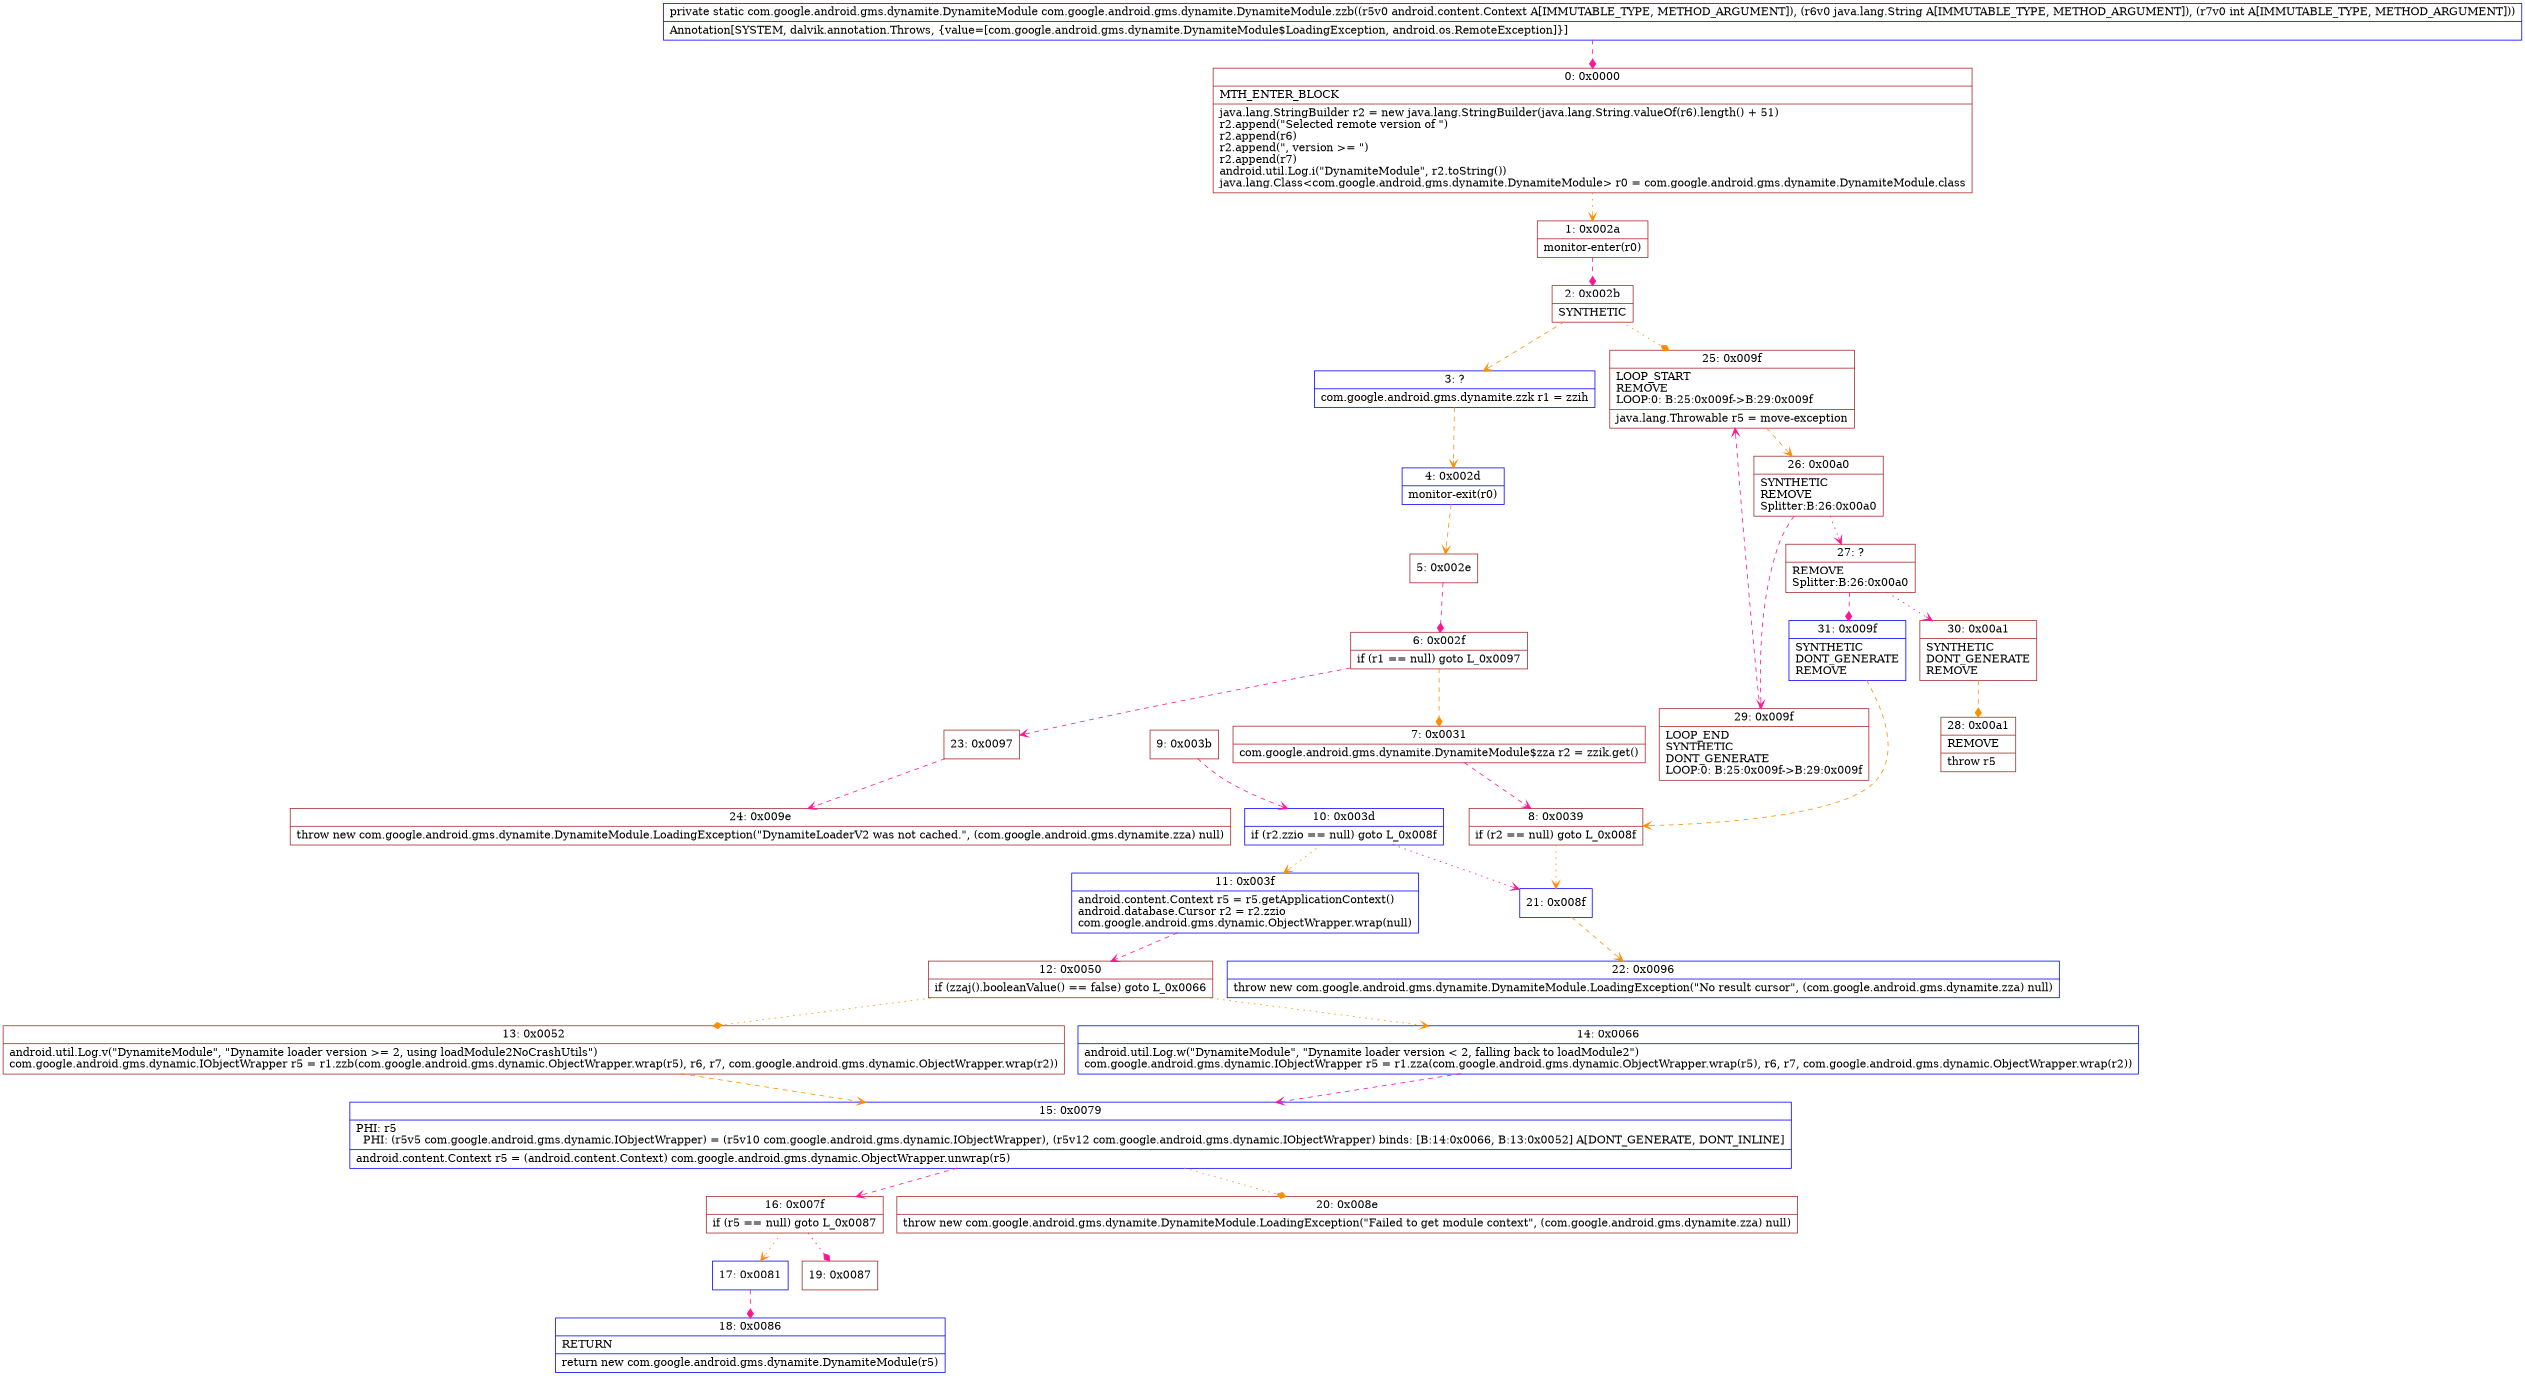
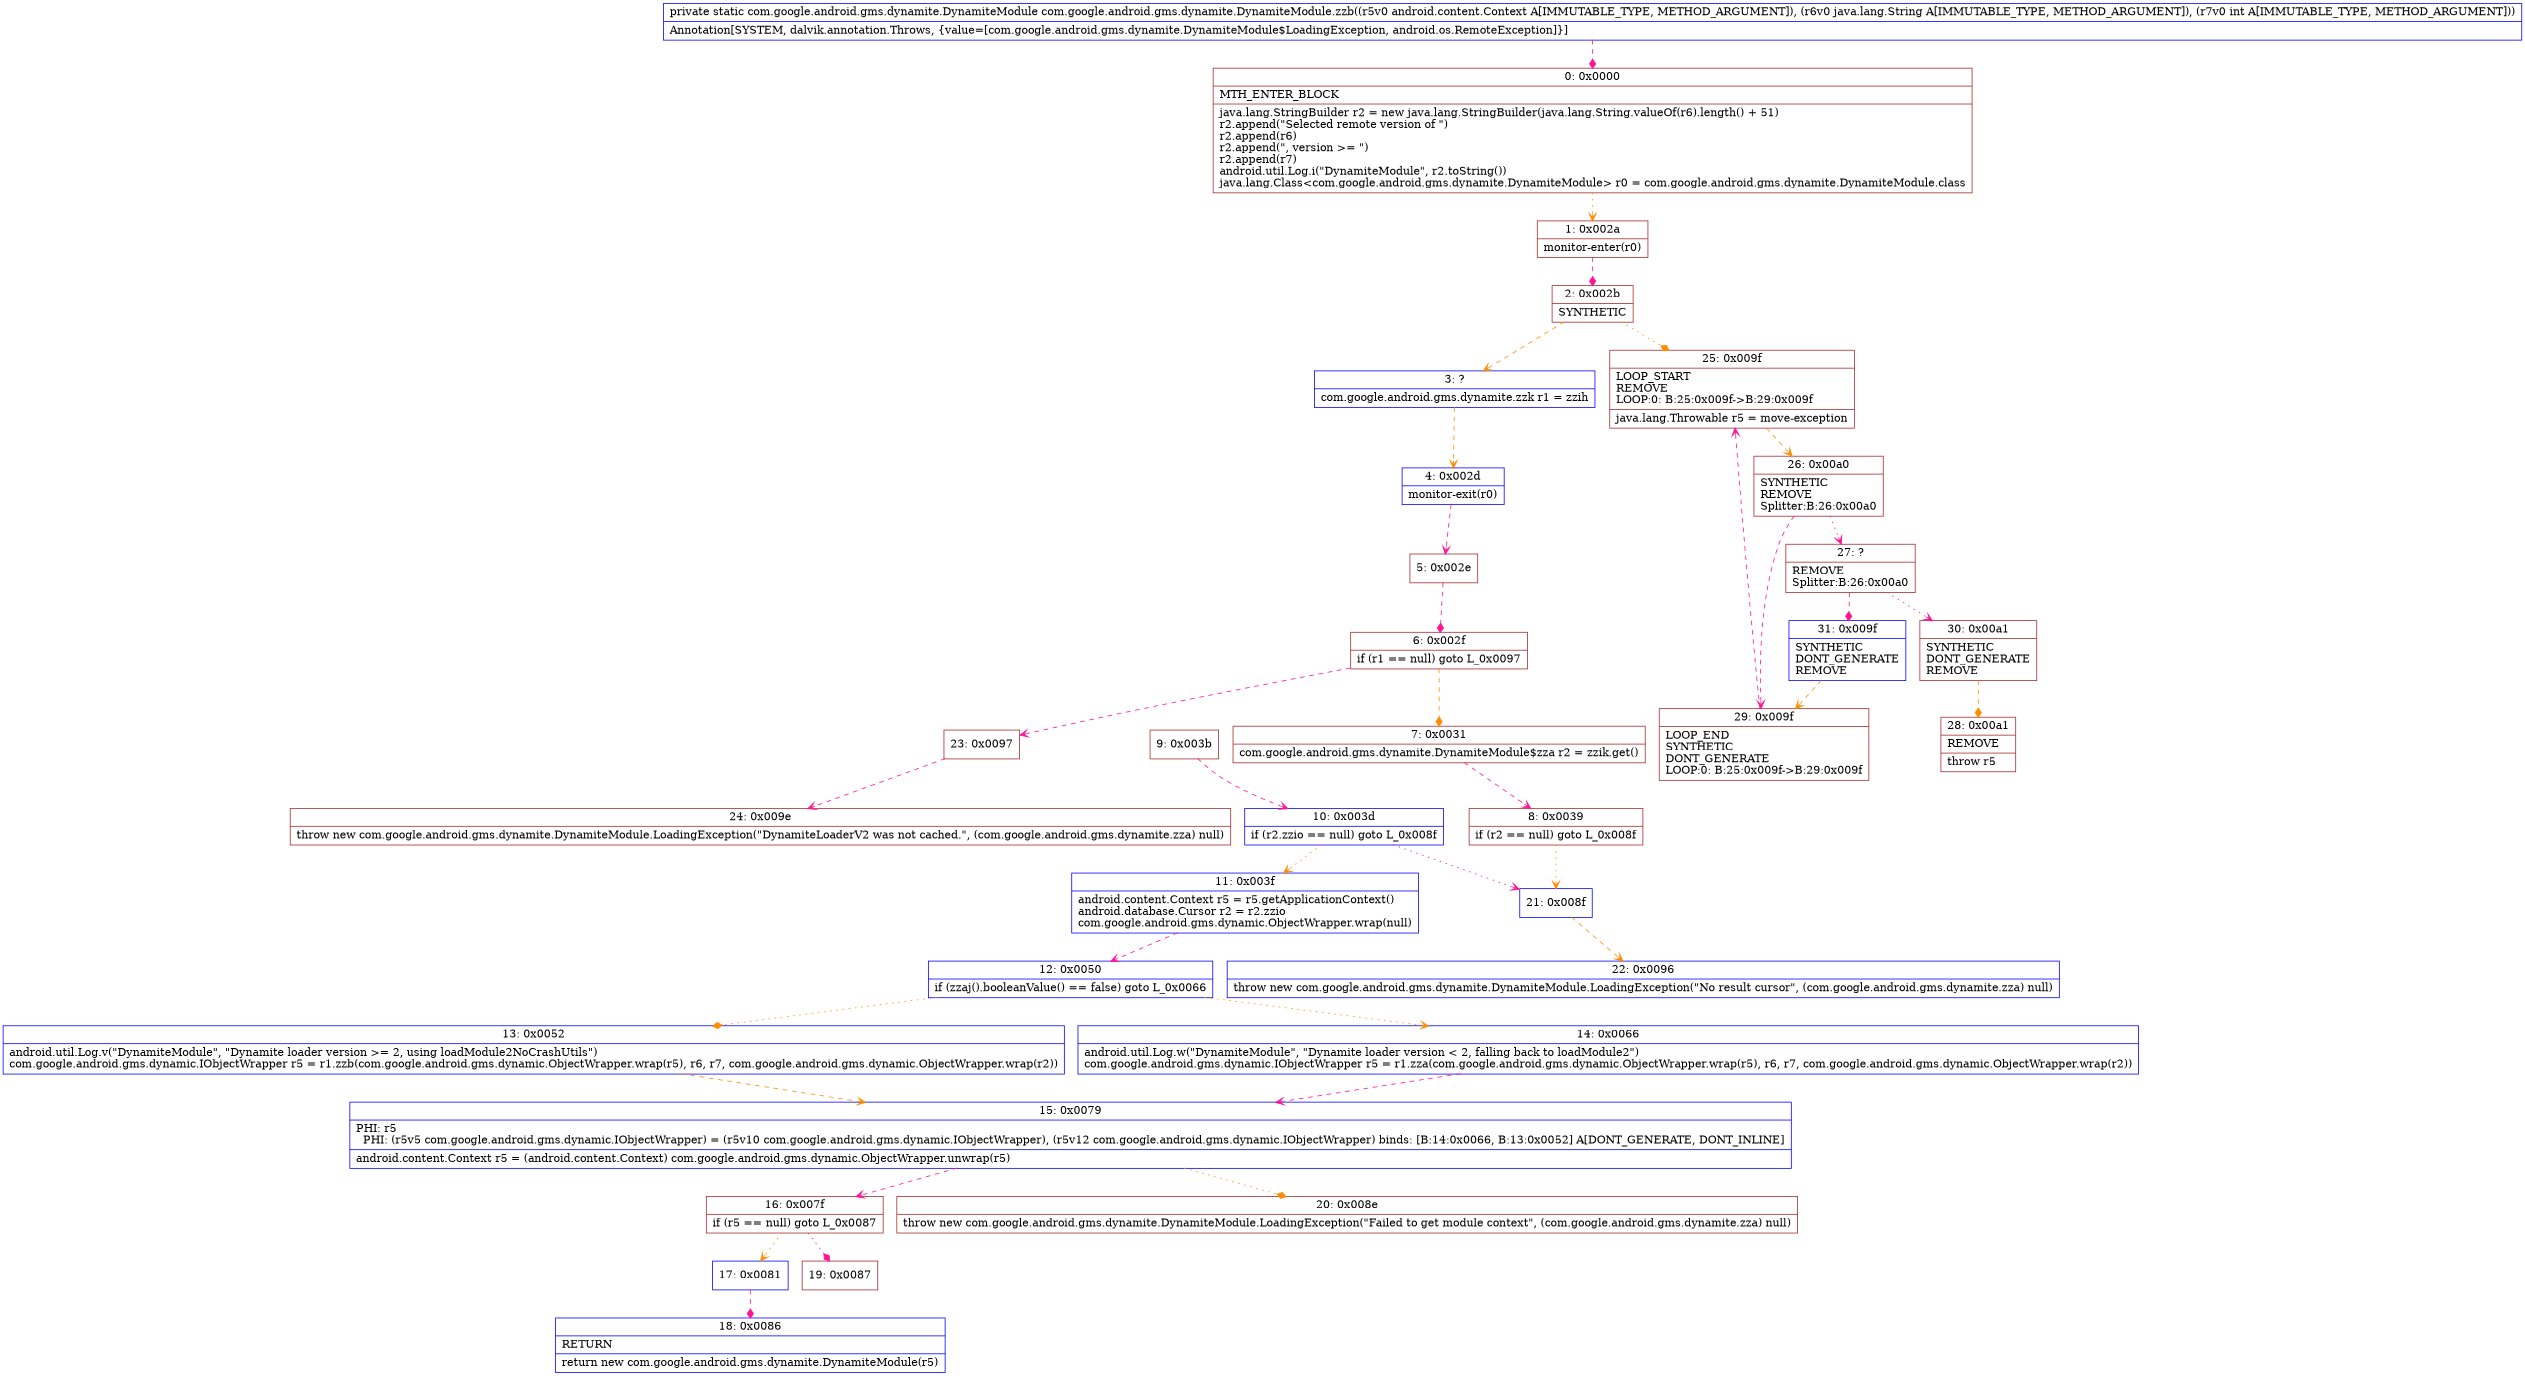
edge "4: 0x002d" -> "5: 0x002e": color darkorange -> deeppink
edge "31: 0x009f" -> "8: 0x0039": now "31: 0x009f" -> "29: 0x009f"
node "12: 0x0050": color brown -> blue
node "13: 0x0052": color brown -> blue
